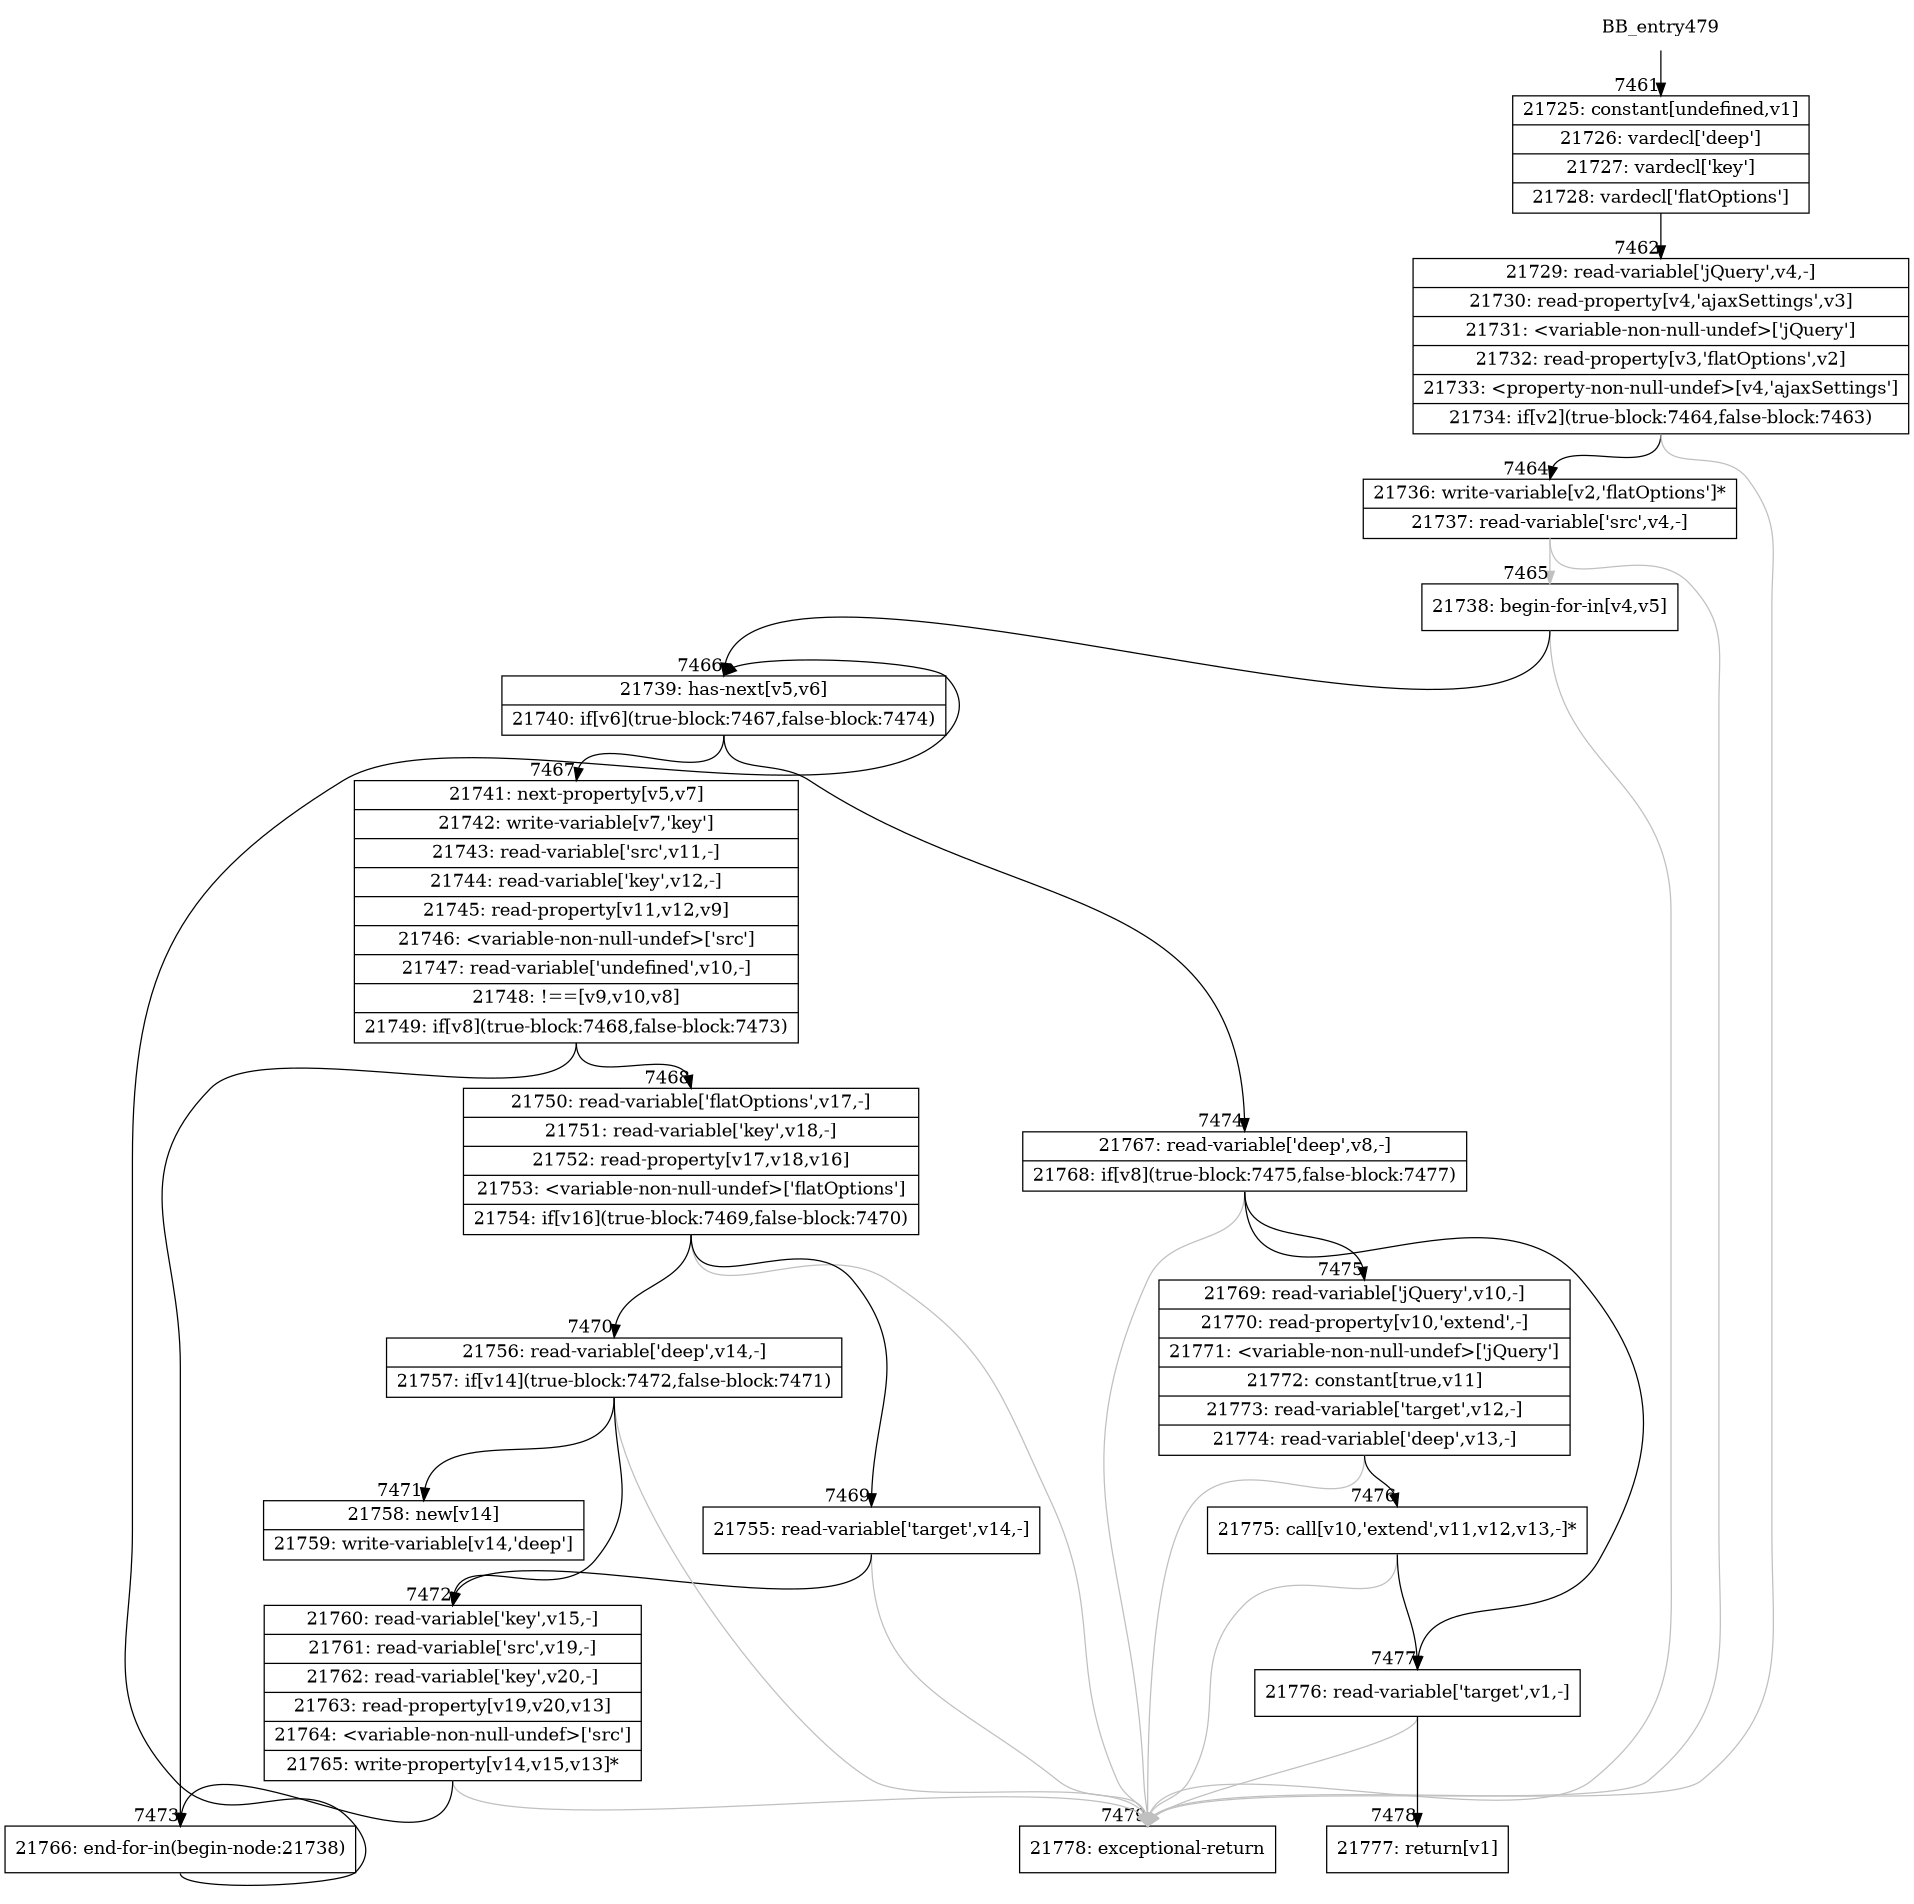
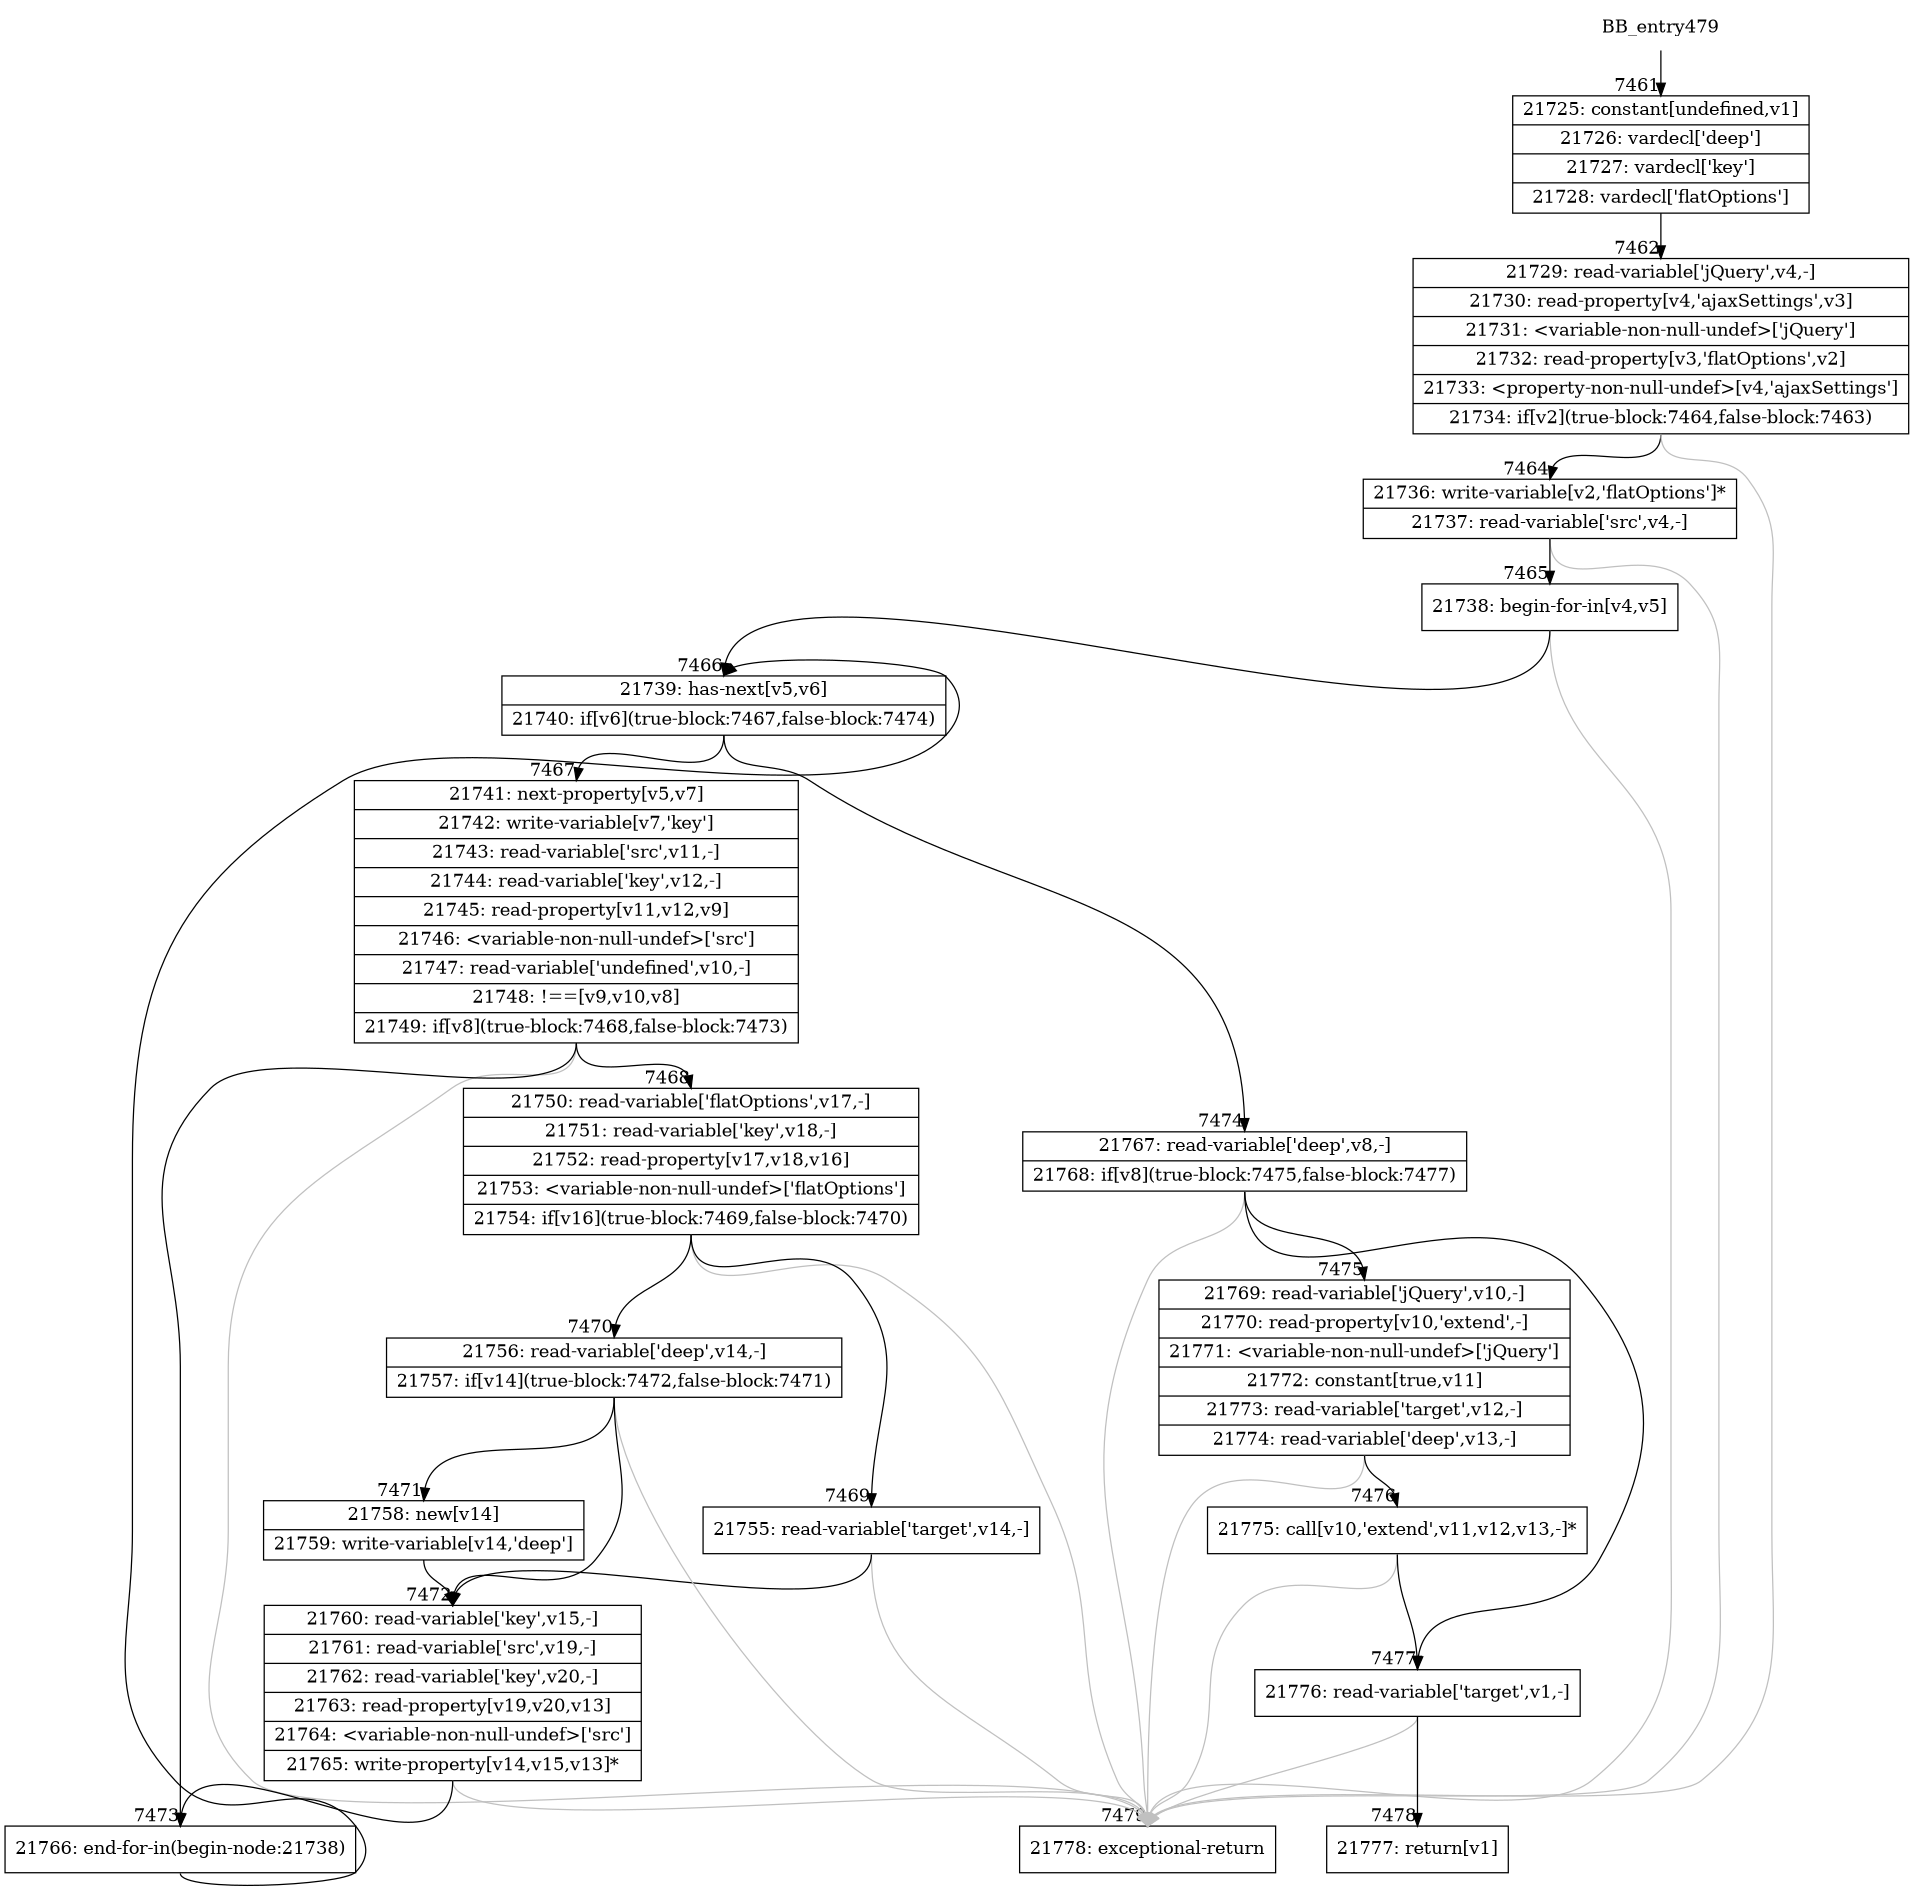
edge "21736: write-variable[v2,'flatOptions']*" -> "21738: begin-for-in[v4,v5]": color gray -> black
edge "21758: new[v14]" -> "21760: read-variable['key',v15,-]": added
edge "21741: next-property[v5,v7]" -> "21778: exceptional-return": added
